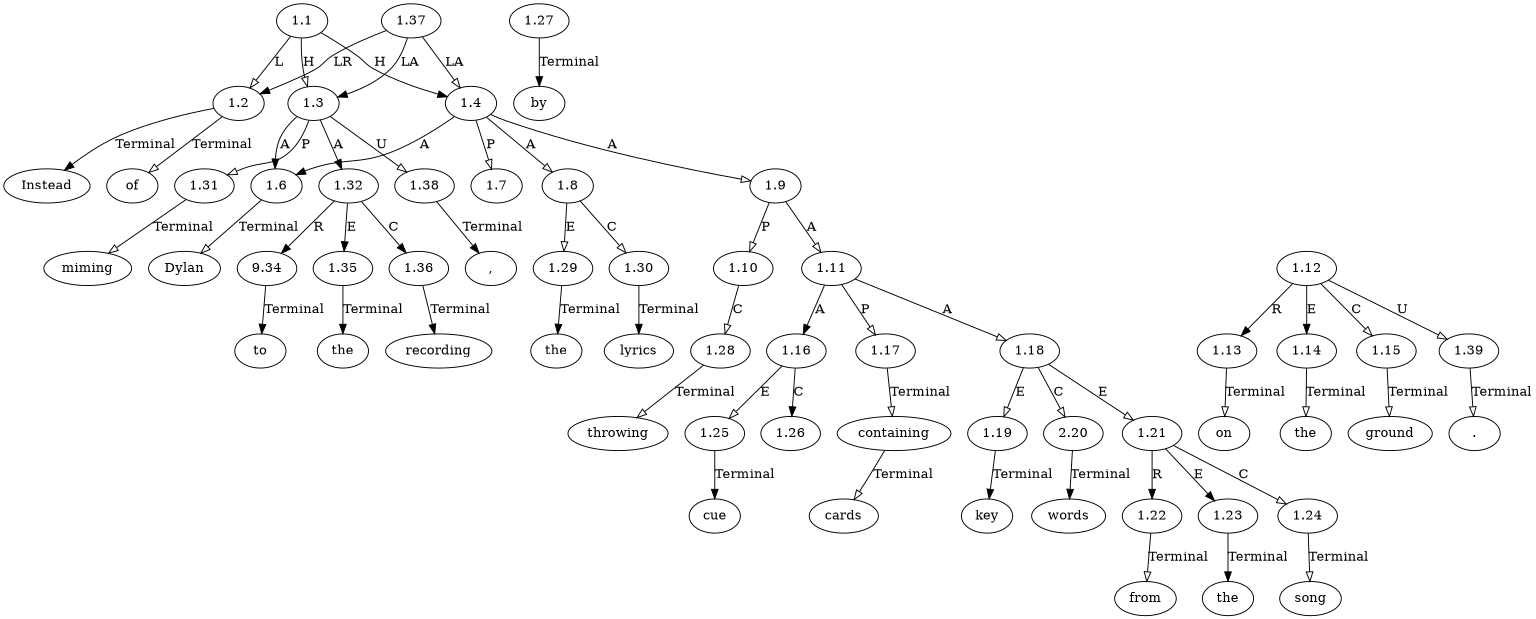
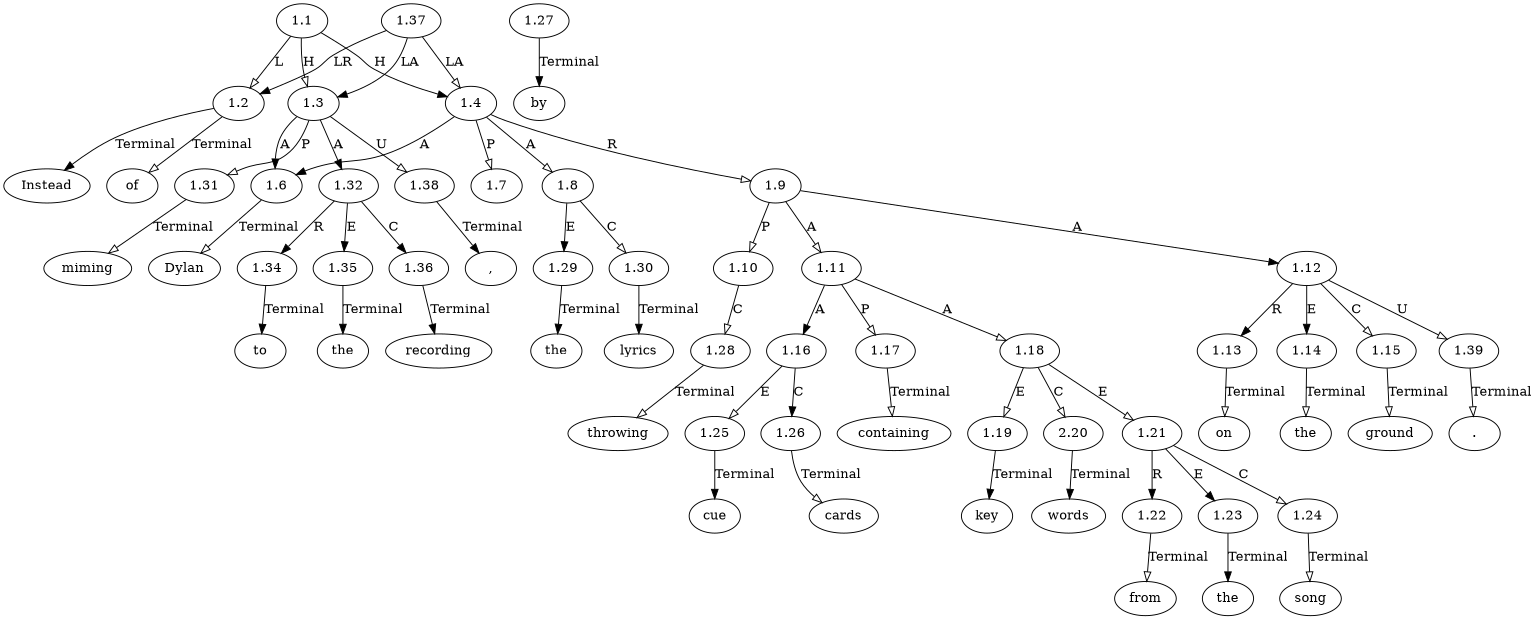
edge "1.4" -> "1.9": label "A" -> "R"
edge "1.8" -> "1.29": arrowhead onormal -> normal
edge "1.9" -> "1.12": added, label "A"
node "9.34": label "9.34" -> "1.34"
edge "containing" -> "cards": now "1.26" -> "cards"
